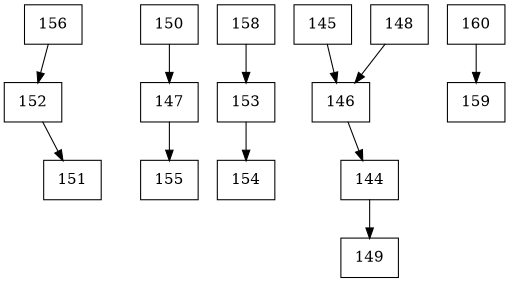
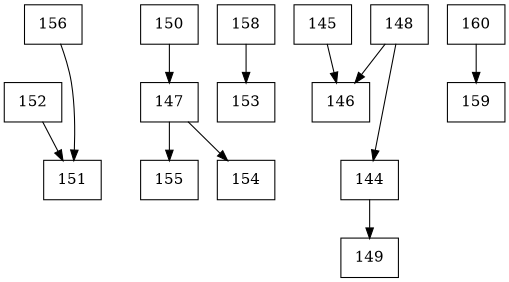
edge "156" -> "152": now "156" -> "151"
edge "153" -> "154": now "147" -> "154"
edge "146" -> "144": now "148" -> "144"
